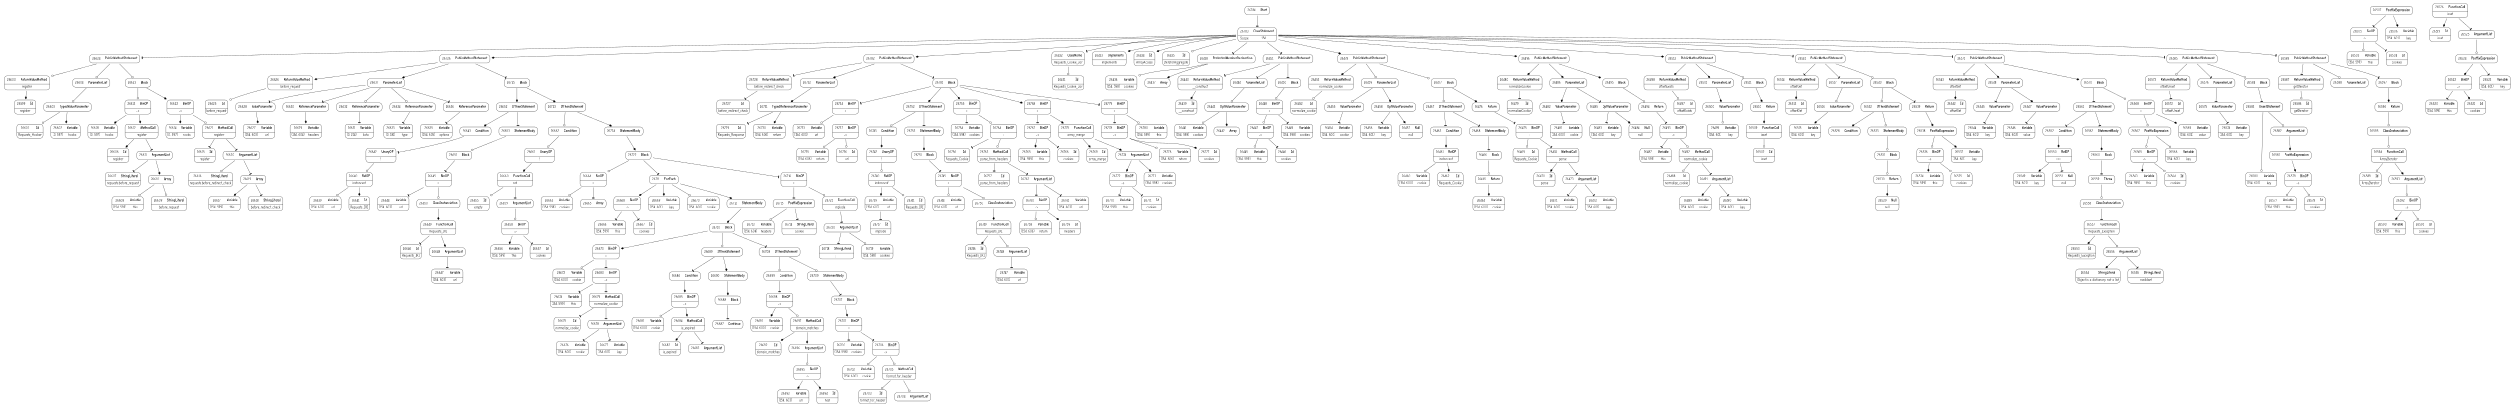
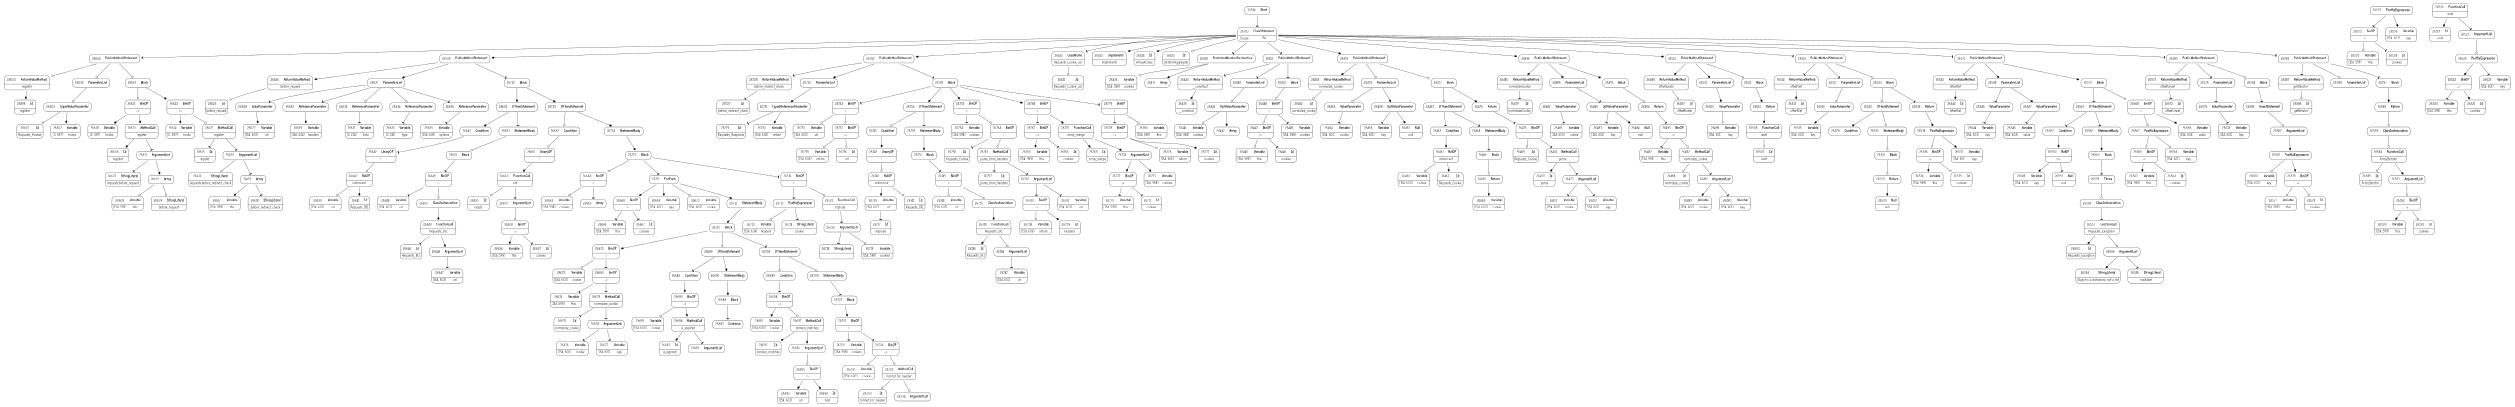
edge "26486" -> "26482": removed
edge "26734" -> "26737": added
edge "26583" -> "26580": now "26581" -> "26580"
